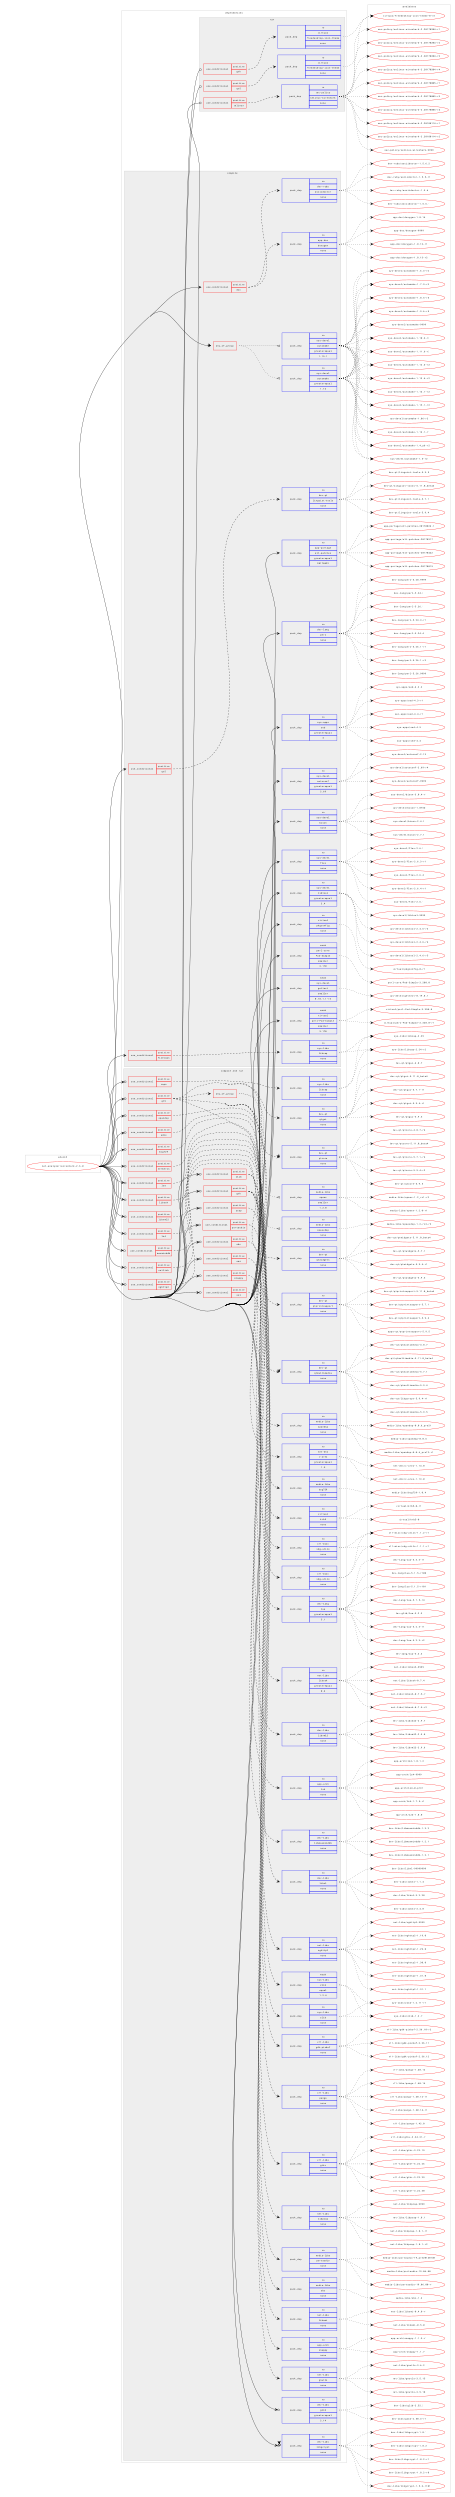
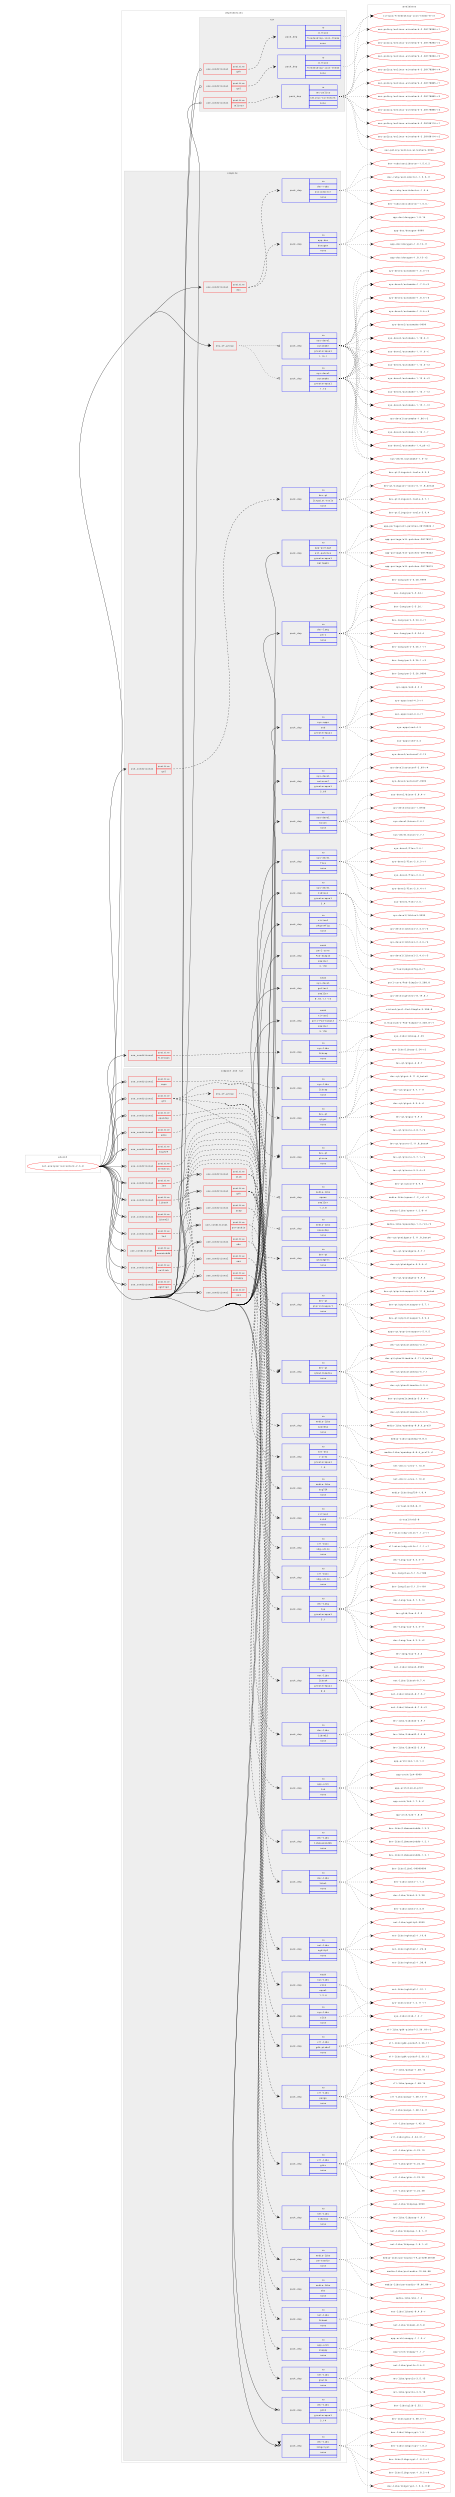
node "dev-qt/libgcrypt-5.9.4-r1": label "dev-qt/libgcrypt-5.9.4-r1" -> "dev-qt/qtmultimedia-5.9.4-r1"
node "net-libs/nghttp2-1.31.0": removed
